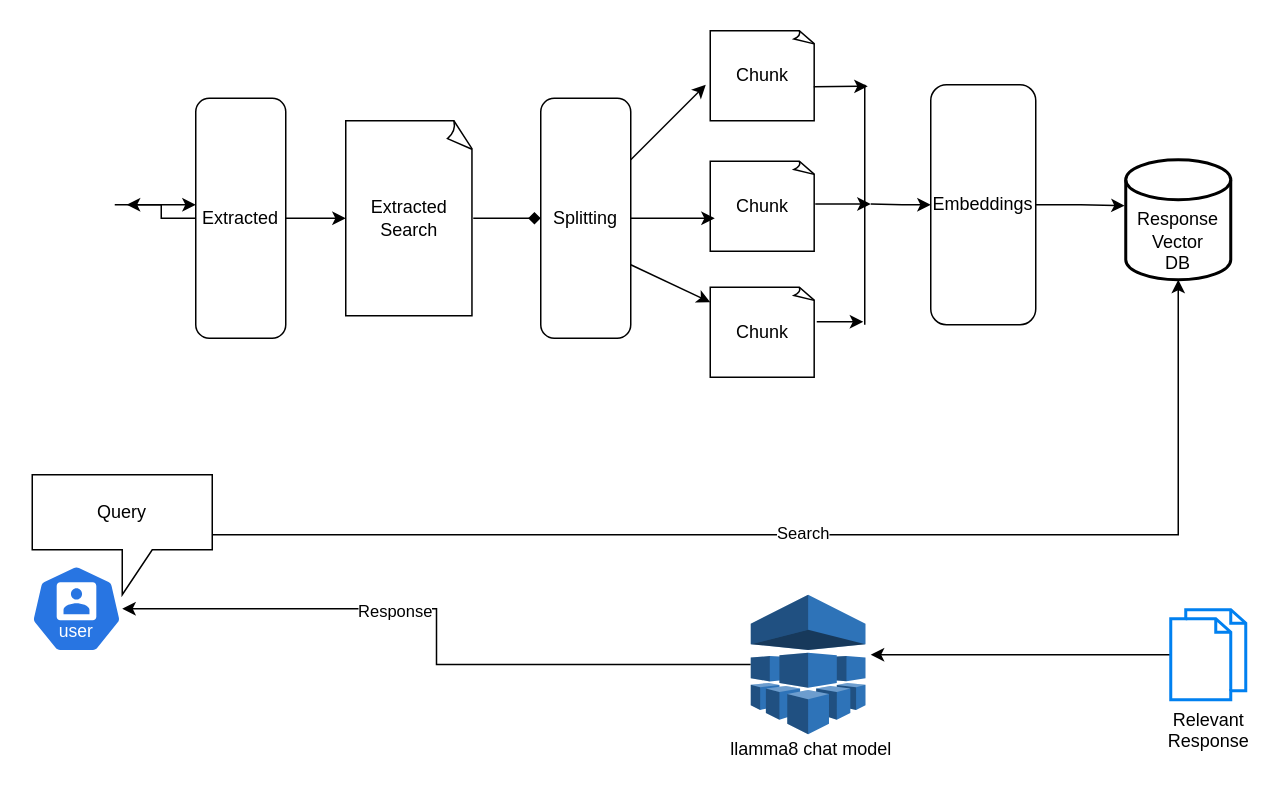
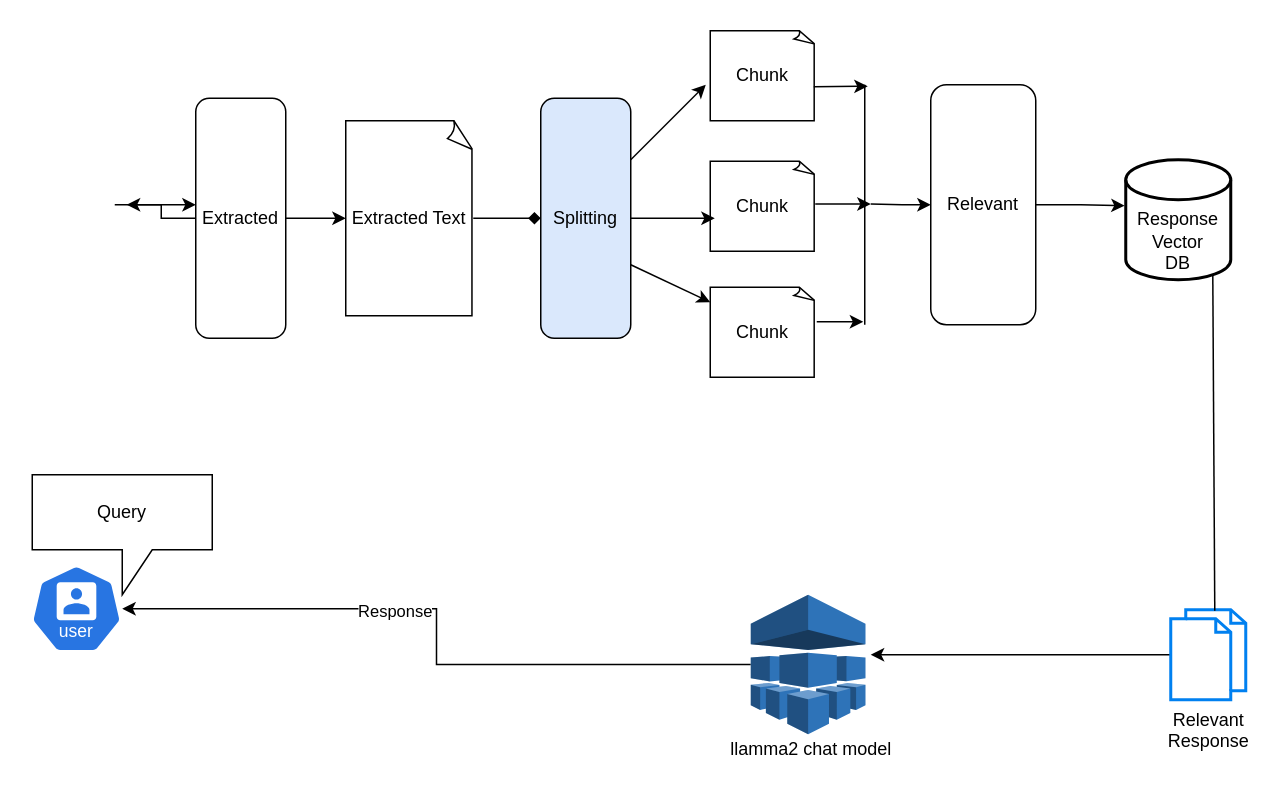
node "Embeddings": label "Embeddings" -> "Relevant"
node "Extracted Search": label "Extracted Search" -> "Extracted Text"
node "Splitting": fillcolor #ffffff -> #dae8fc
edge "Response Vector DB" -- "Relevant Response": added
edge "Query" -> "Response Vector DB": removed, label "Search"
node "llamma8 chat model": label "llamma8 chat model" -> "llamma2 chat model"
